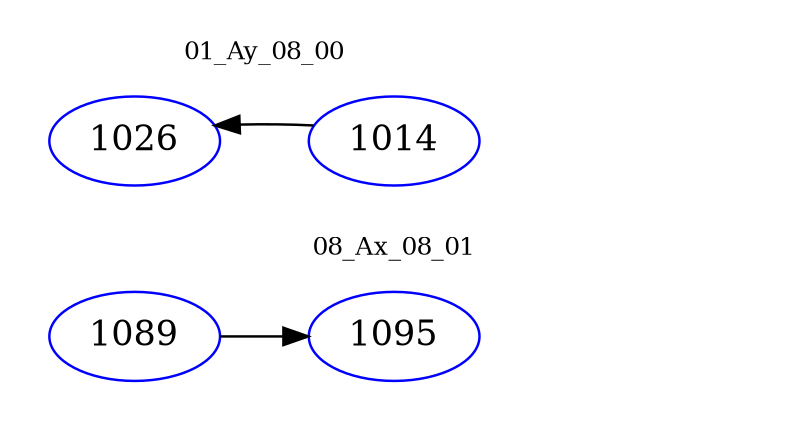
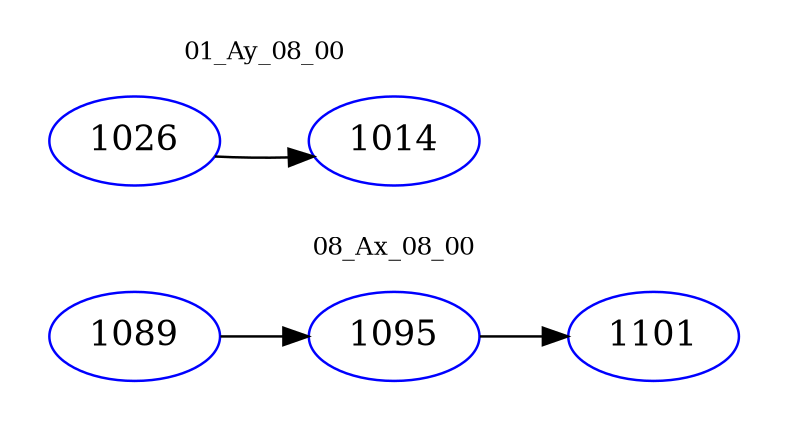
edge "1014" -> "1026": reversed
cluster "08_Ax_08_01": label "08_Ax_08_01" -> "08_Ax_08_00"
node "1101": added
